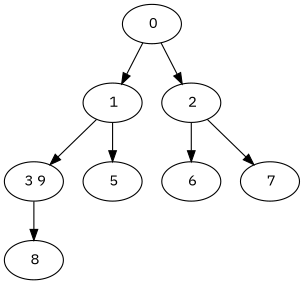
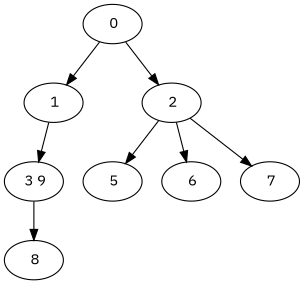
edge "1" -> "5": now "2" -> "5"
